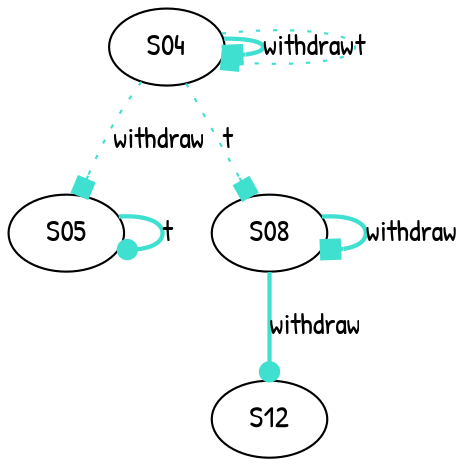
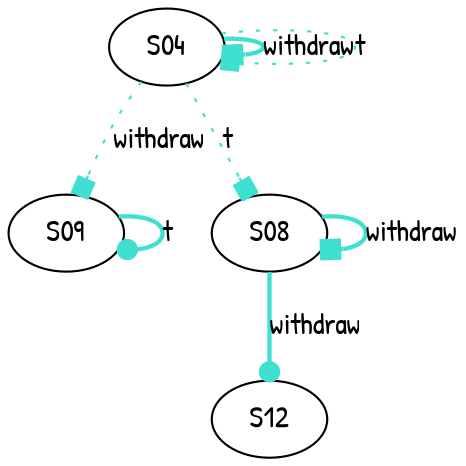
node "S05": label "S05" -> "S09"
